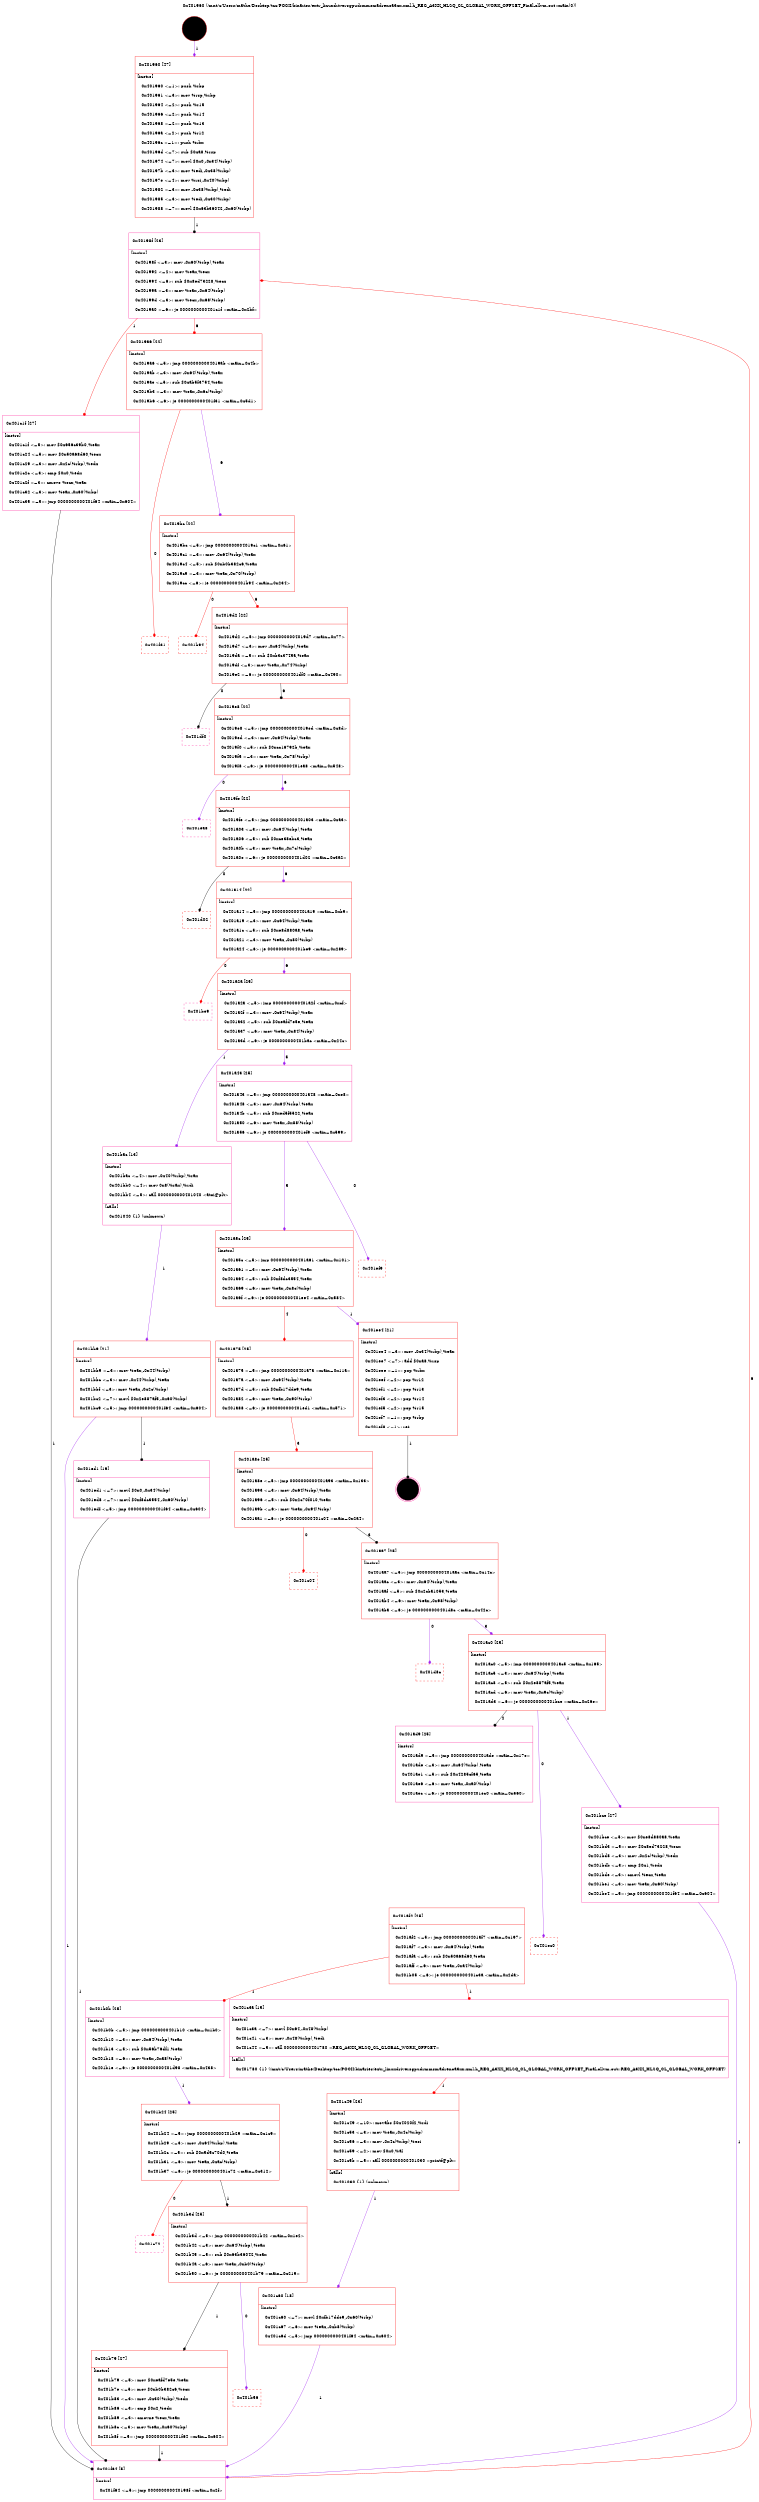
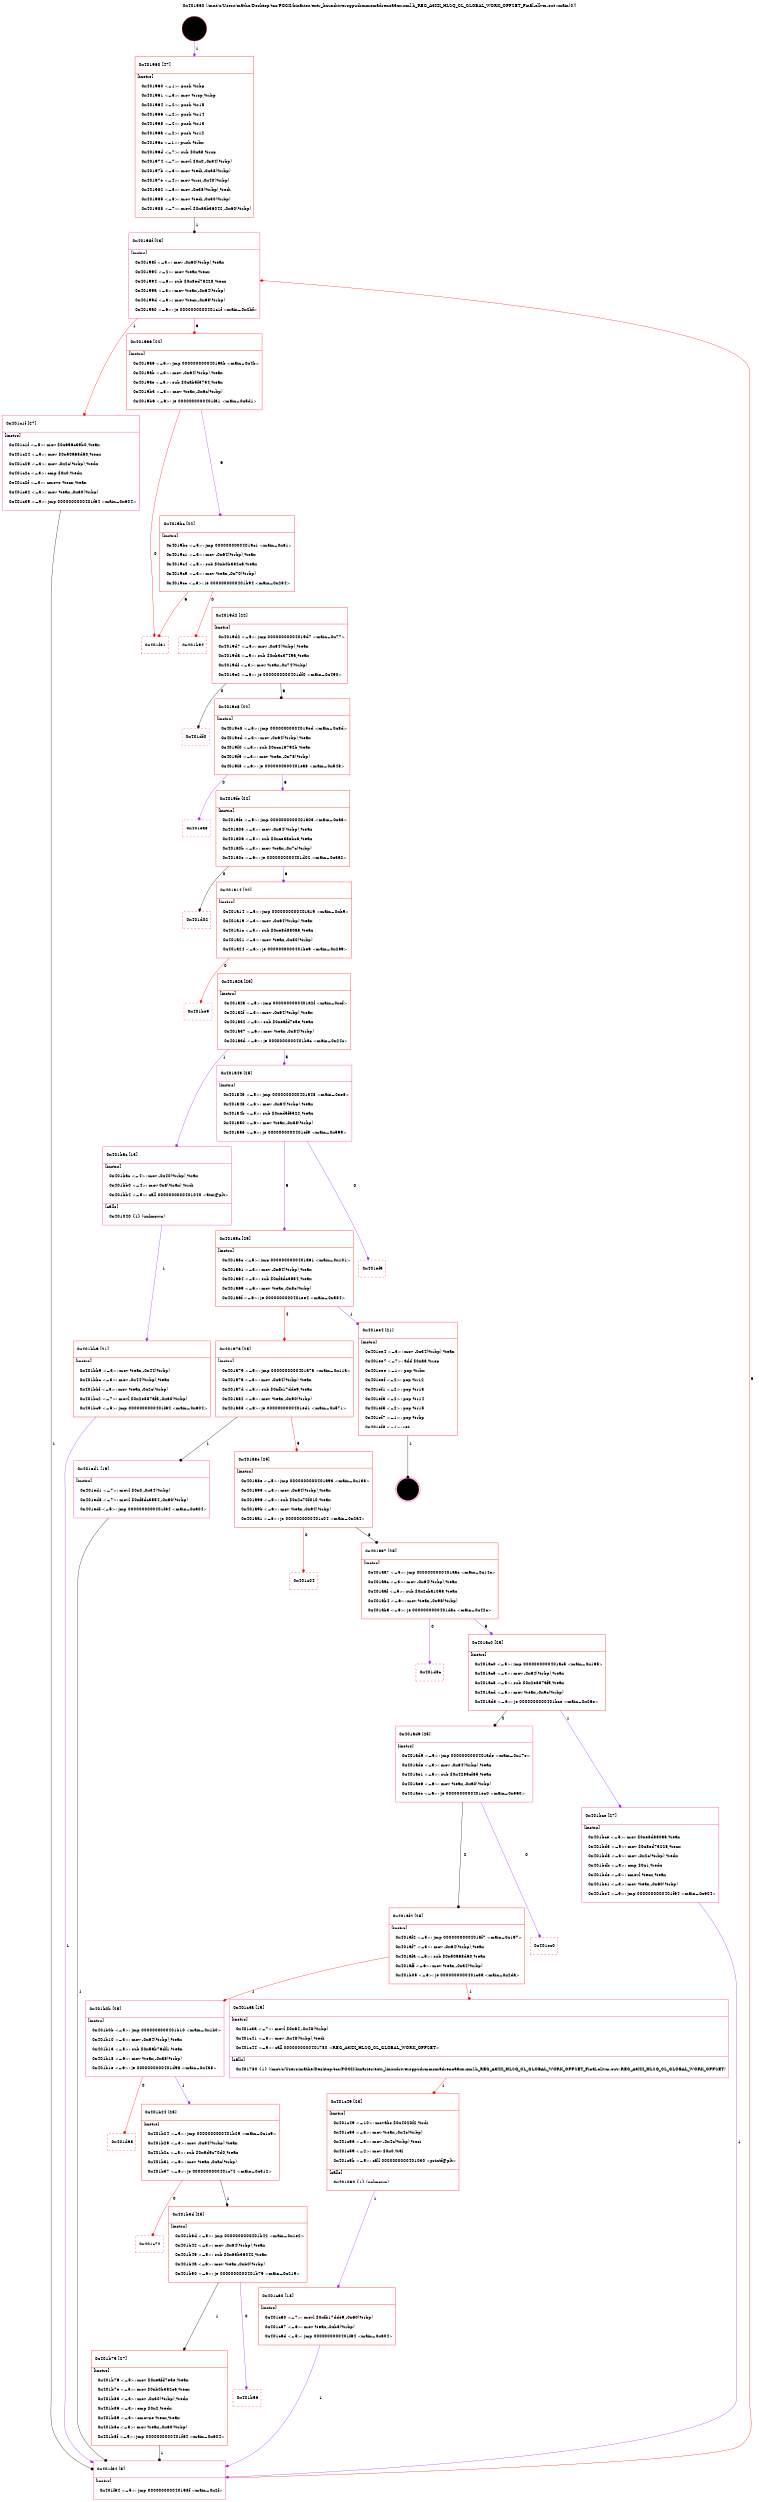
edge "0x4019bc [22]" -> "0x4019d2 [22]": now "0x4019bc [22]" -> "0x401f31"
edge "0x401a14 [22]" -> "0x401a2a [25]": removed, label "6"
edge "0x401bb9 [21]" -> "0x401ed1 [19]": now "0x401a75 [25]" -> "0x401ed1 [19]"
edge "0x401ac0 [25]" -> "0x401ec0": now "0x401ad9 [25]" -> "0x401ec0"
edge "0x401ad9 [25]" -> "0x401af2 [25]": added, label "2"
edge "0x401af2 [25]" -> "0x401b0b [25]": arrowhead dot -> diamond
node "0x401d98": added
